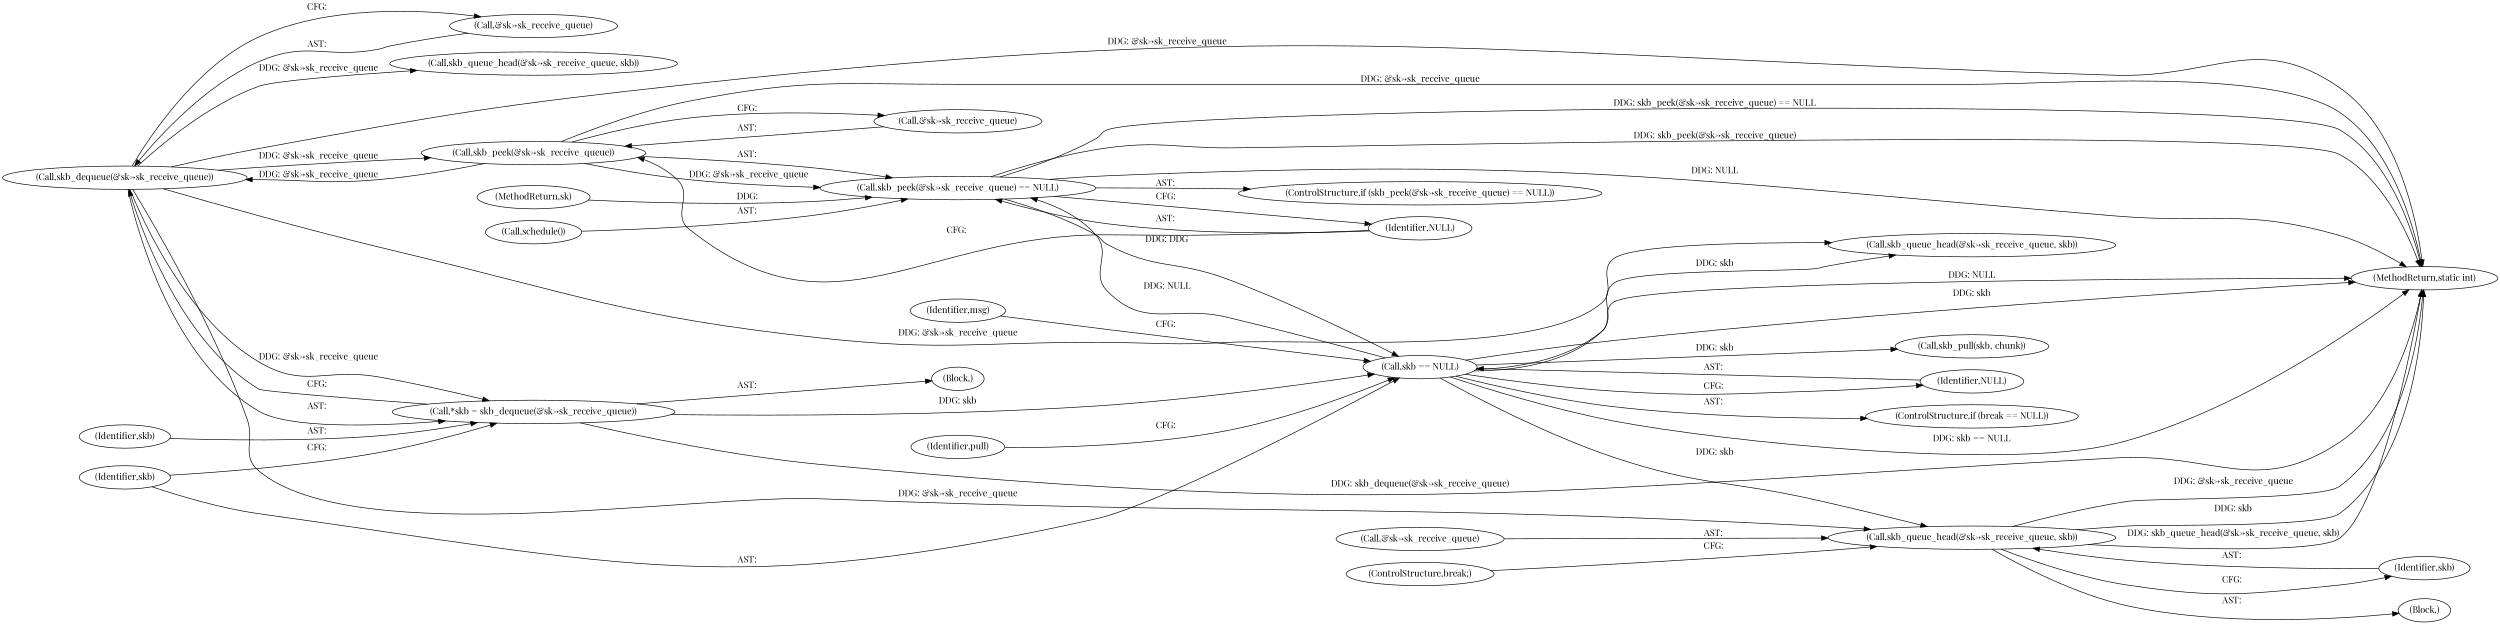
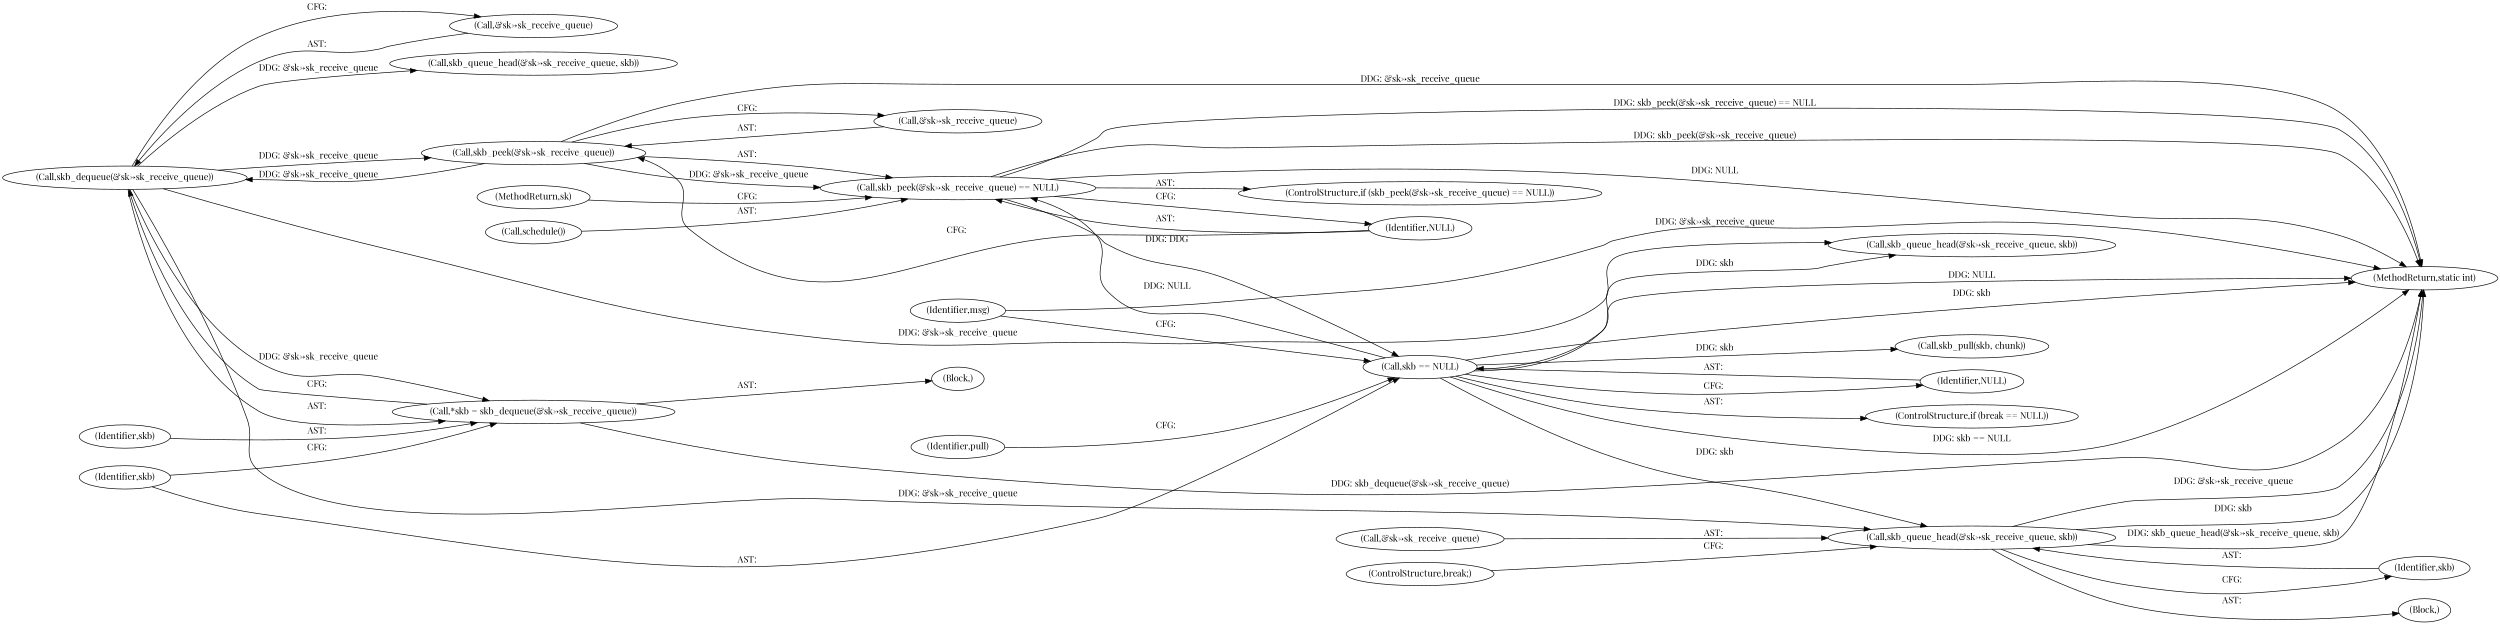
edge "(Call,skb_dequeue(&sk->sk_receive_queue))" -> "(MethodReturn,static int)": now "(Identifier,msg)" -> "(MethodReturn,static int)"
edge "(MethodReturn,sk)" -> "(Call,skb_peek(&sk->sk_receive_queue) == NULL)": label "DDG: " -> "CFG: "
edge "(Call,*skb = skb_dequeue(&sk->sk_receive_queue))" -> "(Call,skb == NULL)": removed, label "DDG: skb"
